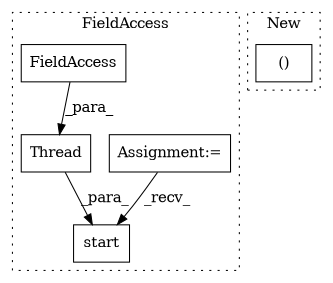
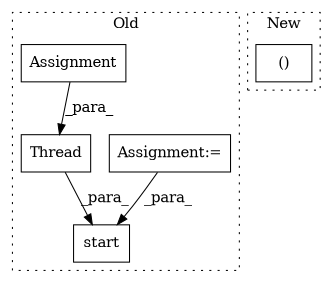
cluster "FieldAccess": label "FieldAccess" -> "Old"
node "FieldAccess": label "FieldAccess" -> "Assignment"
edge "Assignment:=" -> "start": label "_recv_" -> "_para_"
